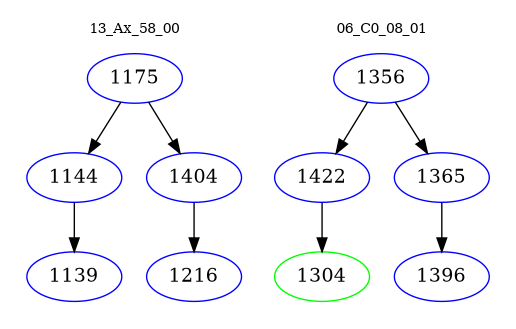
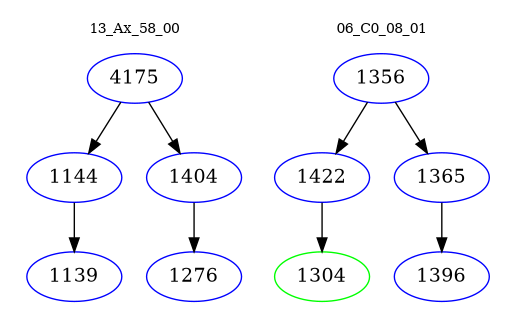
node "1175": label "1175" -> "4175"
node "1216": label "1216" -> "1276"
